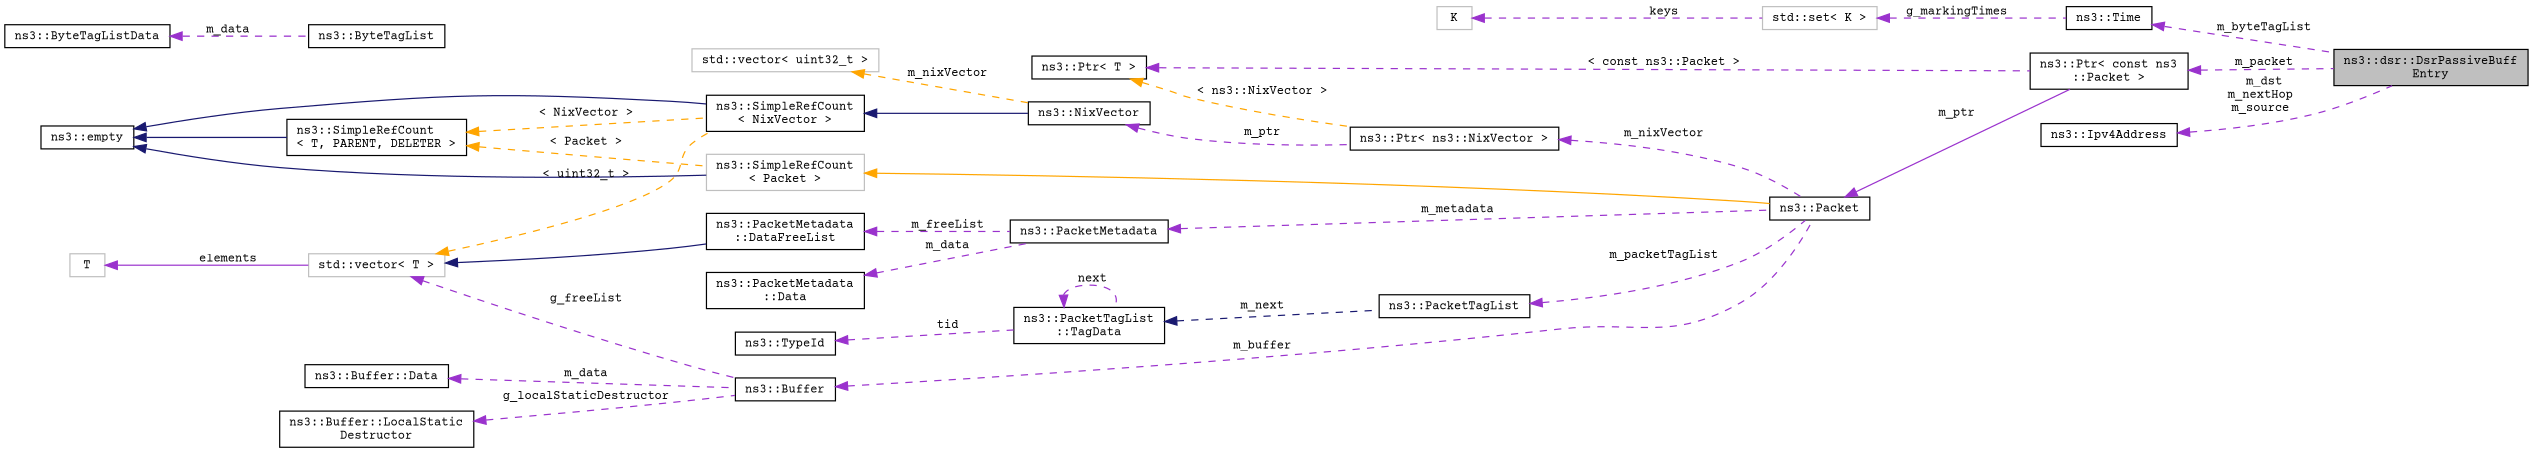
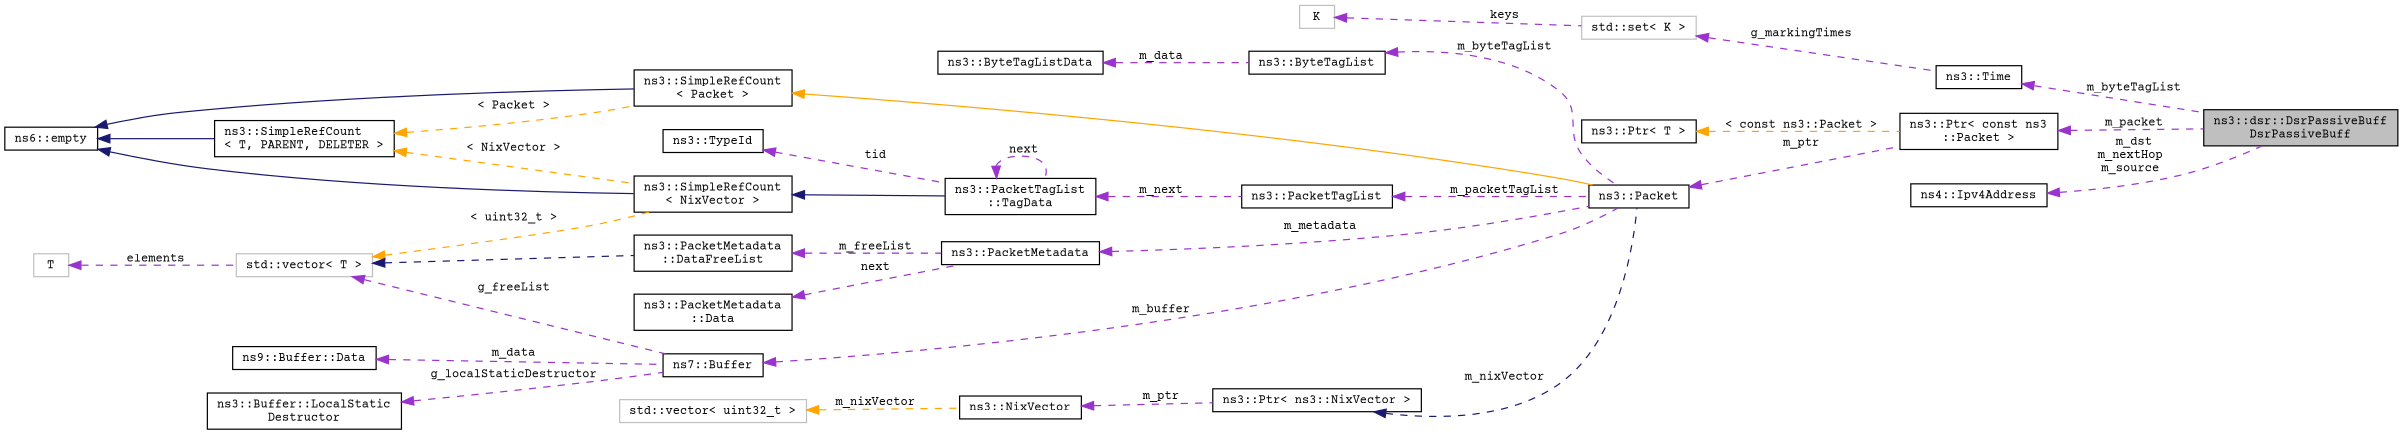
node "ns3::dsr::DsrPassiveBuff Entry": label "ns3::dsr::DsrPassiveBuff Entry" -> "ns3::dsr::DsrPassiveBuff DsrPassiveBuff"
edge "ns3::Ptr< const ns3 ::Packet >" -> "ns3::Ptr< T >": color darkorchid3 -> orange
edge "ns3::Packet" -> "ns3::ByteTagList": added, label "m_byteTagList"
edge "ns3::Ptr< ns3::NixVector >" -> "ns3::Ptr< T >": removed, label "< ns3::NixVector >"
edge "ns3::NixVector" -> "ns3::SimpleRefCount < NixVector >": now "ns3::PacketTagList ::TagData" -> "ns3::SimpleRefCount < NixVector >"
node "ns3::Ipv4Address": label "ns3::Ipv4Address" -> "ns4::Ipv4Address"
node "ns3::empty": label "ns3::empty" -> "ns6::empty"
edge "ns3::Ptr< const ns3 ::Packet >" -> "ns3::Packet": style solid -> dashed
edge "ns3::Packet" -> "ns3::Ptr< ns3::NixVector >": color darkorchid3 -> midnightblue
node "ns3::SimpleRefCount < Packet >": color grey75 -> black
edge "ns3::PacketMetadata" -> "ns3::PacketMetadata ::Data": label " m_data" -> " next"
edge "ns3::PacketMetadata ::DataFreeList" -> "std::vector< T >": style solid -> dashed
edge "std::vector< T >" -> "T": style solid -> dashed
edge "ns3::PacketTagList" -> "ns3::PacketTagList ::TagData": color midnightblue -> darkorchid3
node "ns3::Buffer::Data": label "ns3::Buffer::Data" -> "ns9::Buffer::Data"
node "ns3::Buffer": label "ns3::Buffer" -> "ns7::Buffer"
